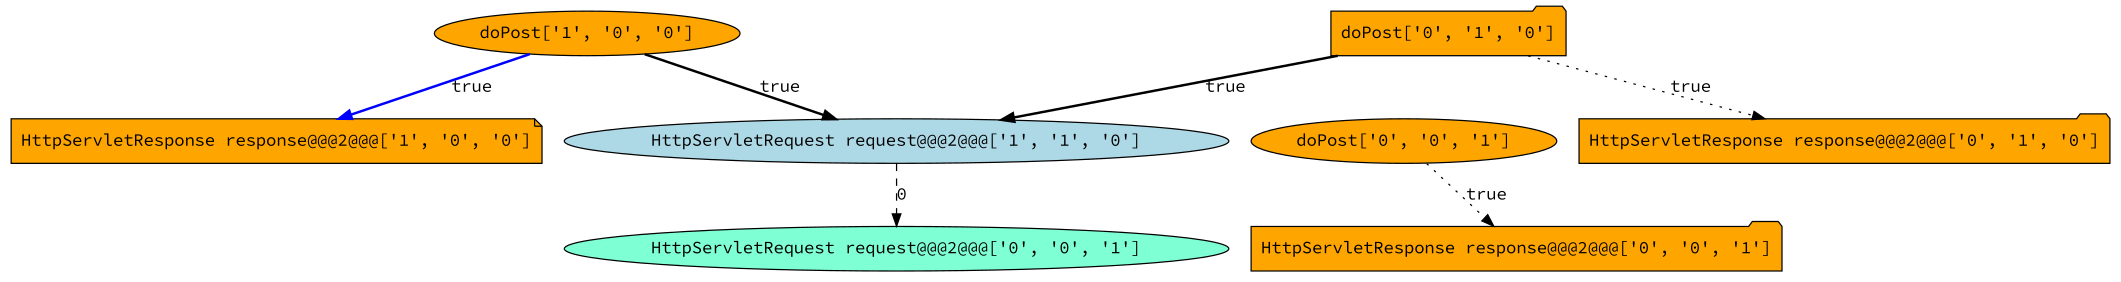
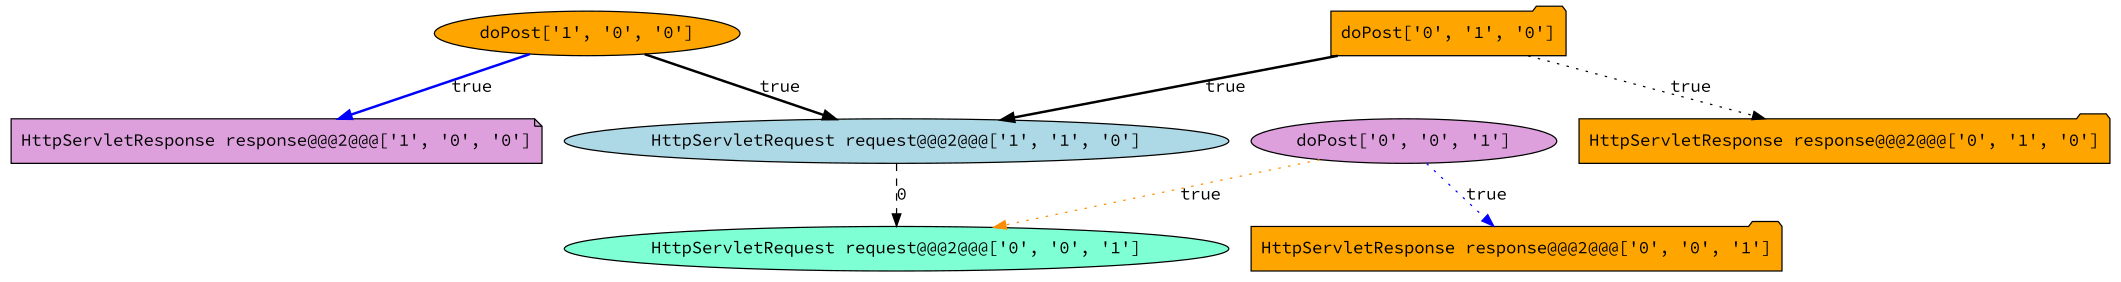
node "HttpServletResponse response@@@2@@@['1', '0', '0']": fillcolor orange -> plum
node "doPost['0', '0', '1']": fillcolor orange -> plum
edge "doPost['0', '0', '1']" -> "HttpServletResponse response@@@2@@@['0', '0', '1']": color black -> blue
edge "doPost['0', '0', '1']" -> "HttpServletRequest request@@@2@@@['0', '0', '1']": added, label "true"
